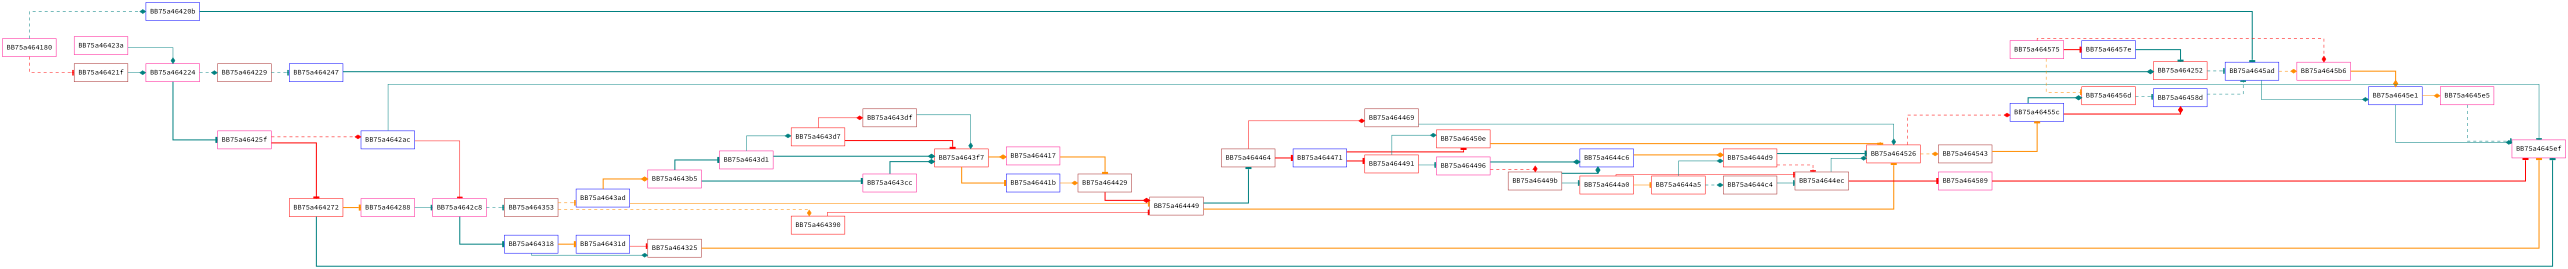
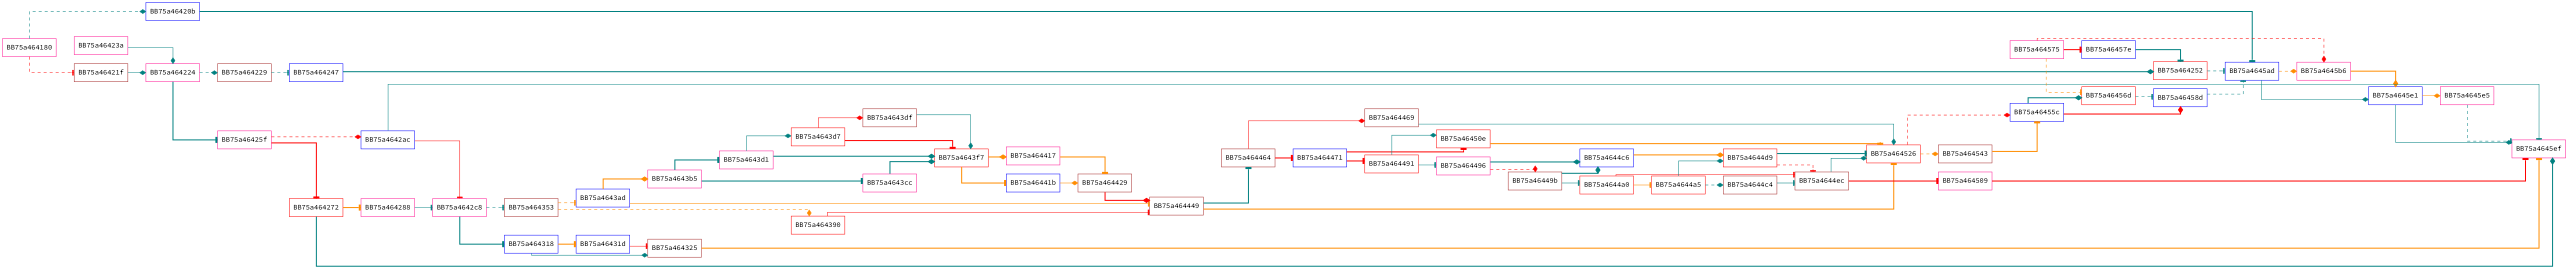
edge "BB75a464272" -> "BB75a4645ef": arrowhead tee -> diamond
